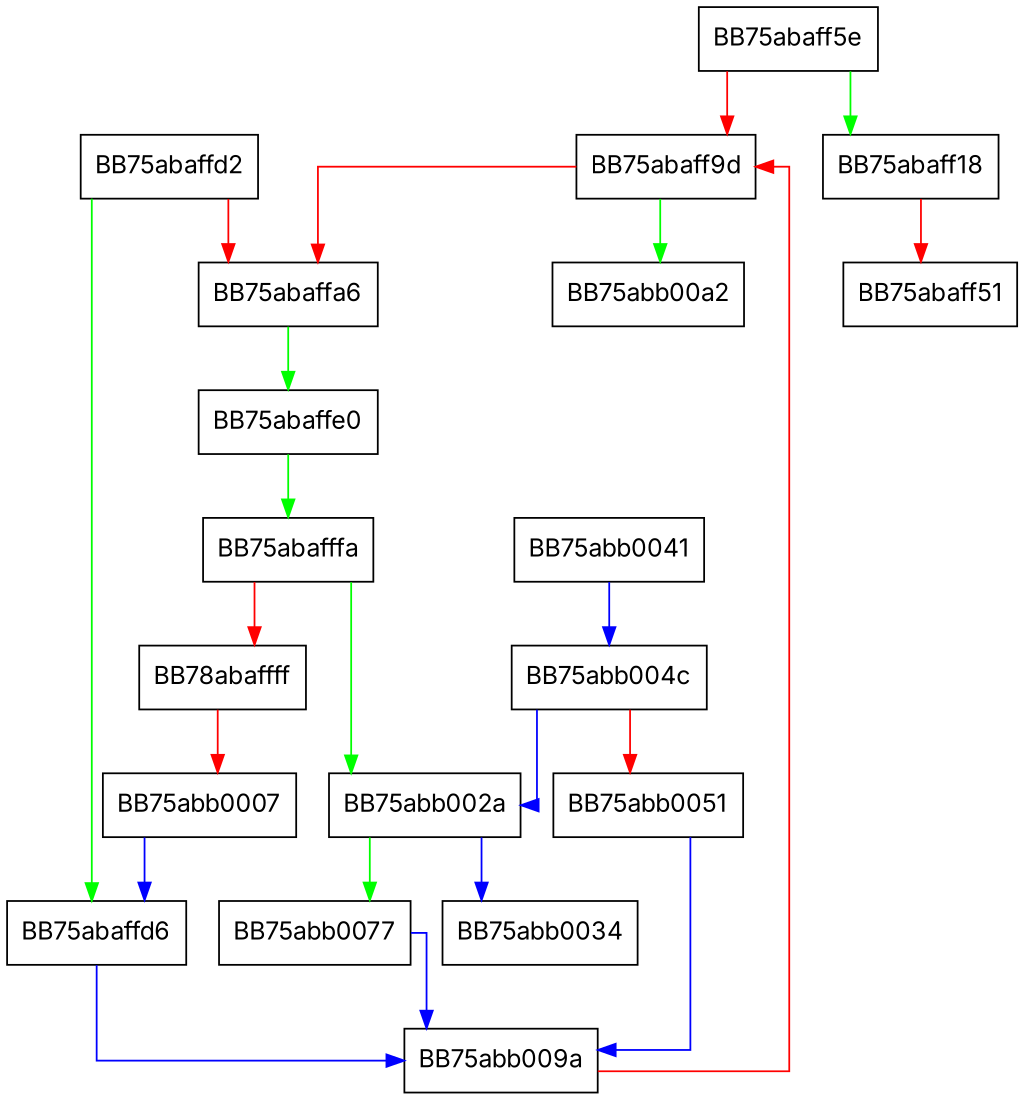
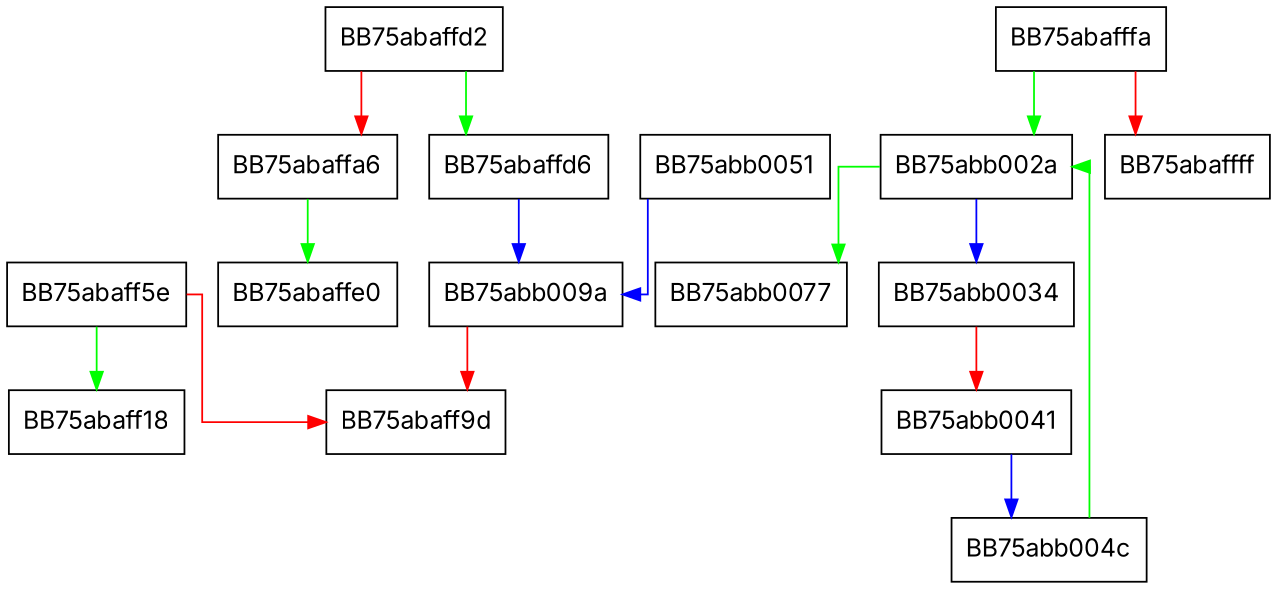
edge "BB75abaff9d" -> "BB75abaffa6": removed
node "BB75abb00a2": removed
node "BB75abaff51": removed
edge "BB75abb0034" -> "BB75abb0041": added
edge "BB75abaffe0" -> "BB75abafffa": removed
node "BB78abaffff": label "BB78abaffff" -> "BB75abaffff"
edge "BB75abb004c" -> "BB75abb0051": removed
edge "BB75abb004c" -> "BB75abb002a": color blue -> green
node "BB75abb0007": removed
edge "BB75abb0077" -> "BB75abb009a": removed
